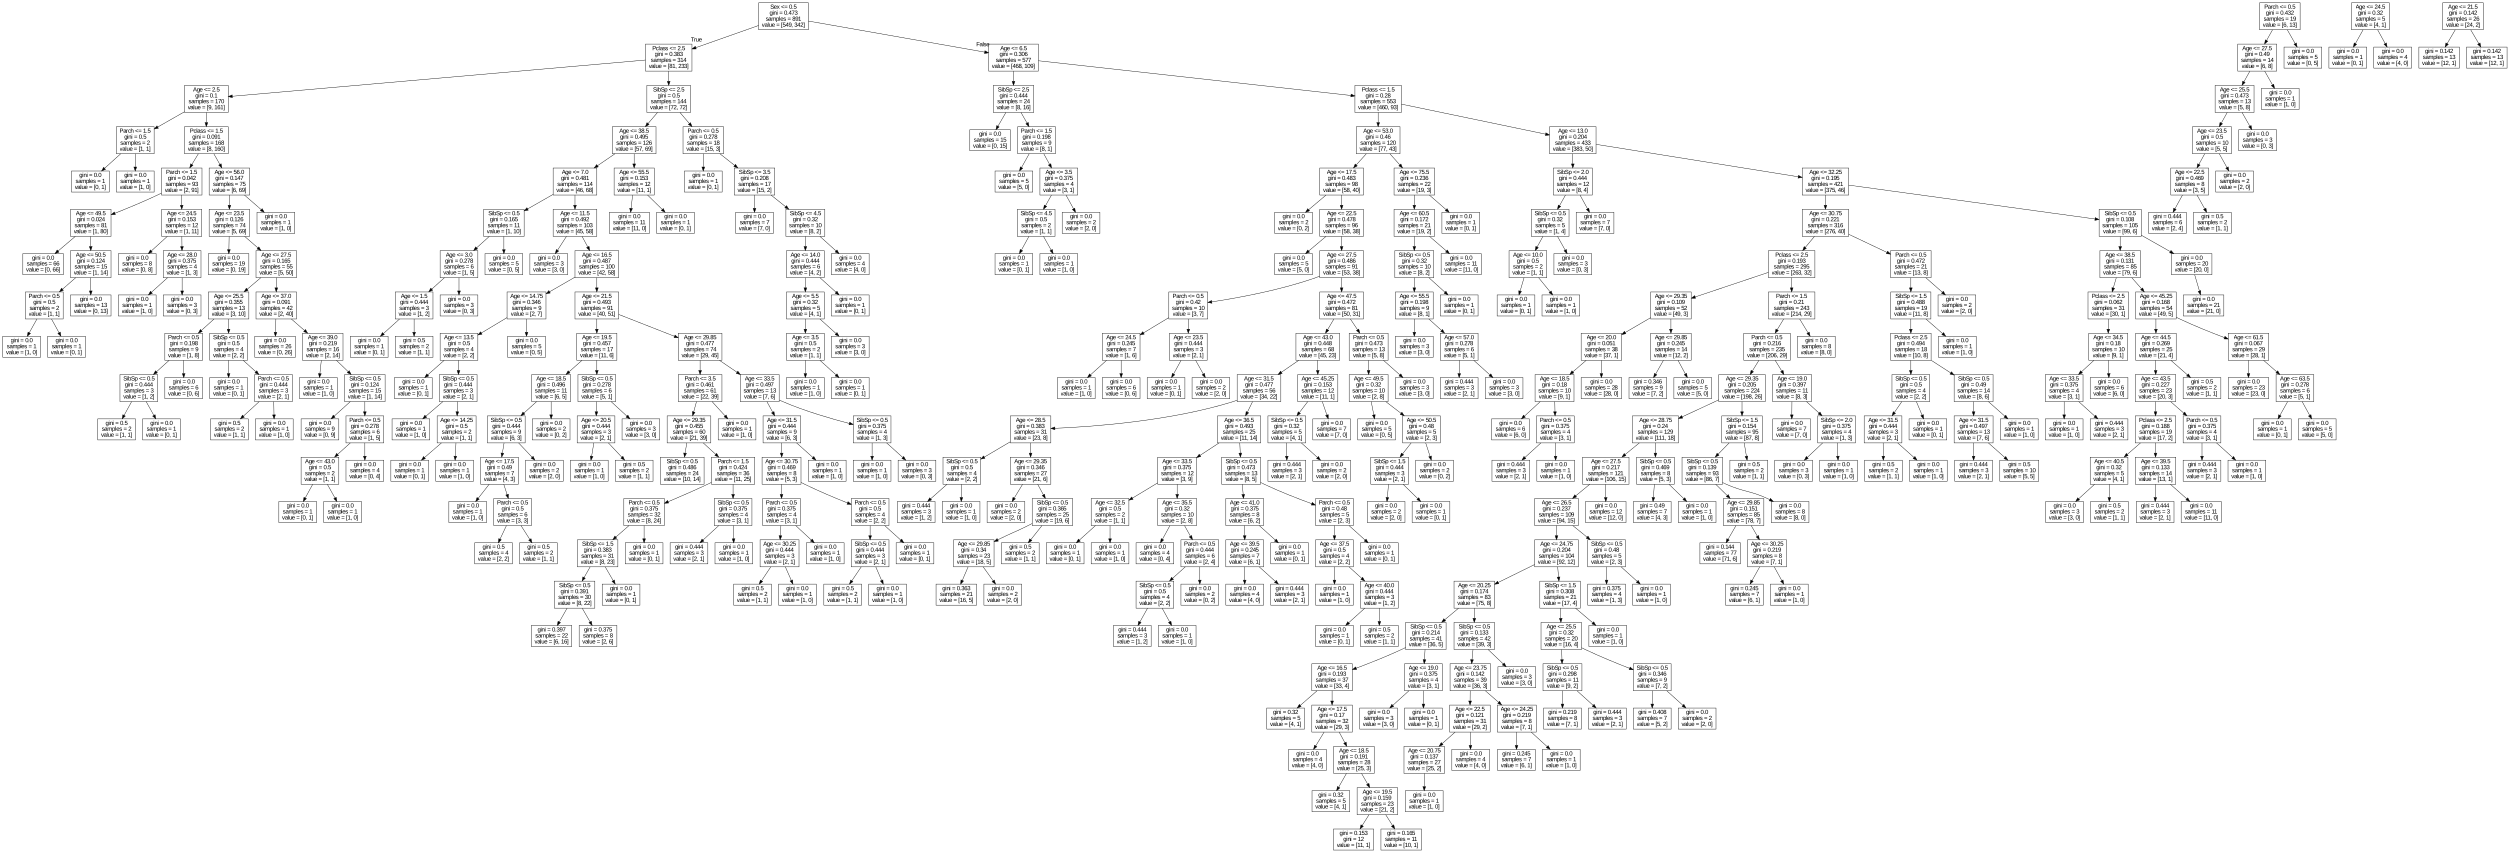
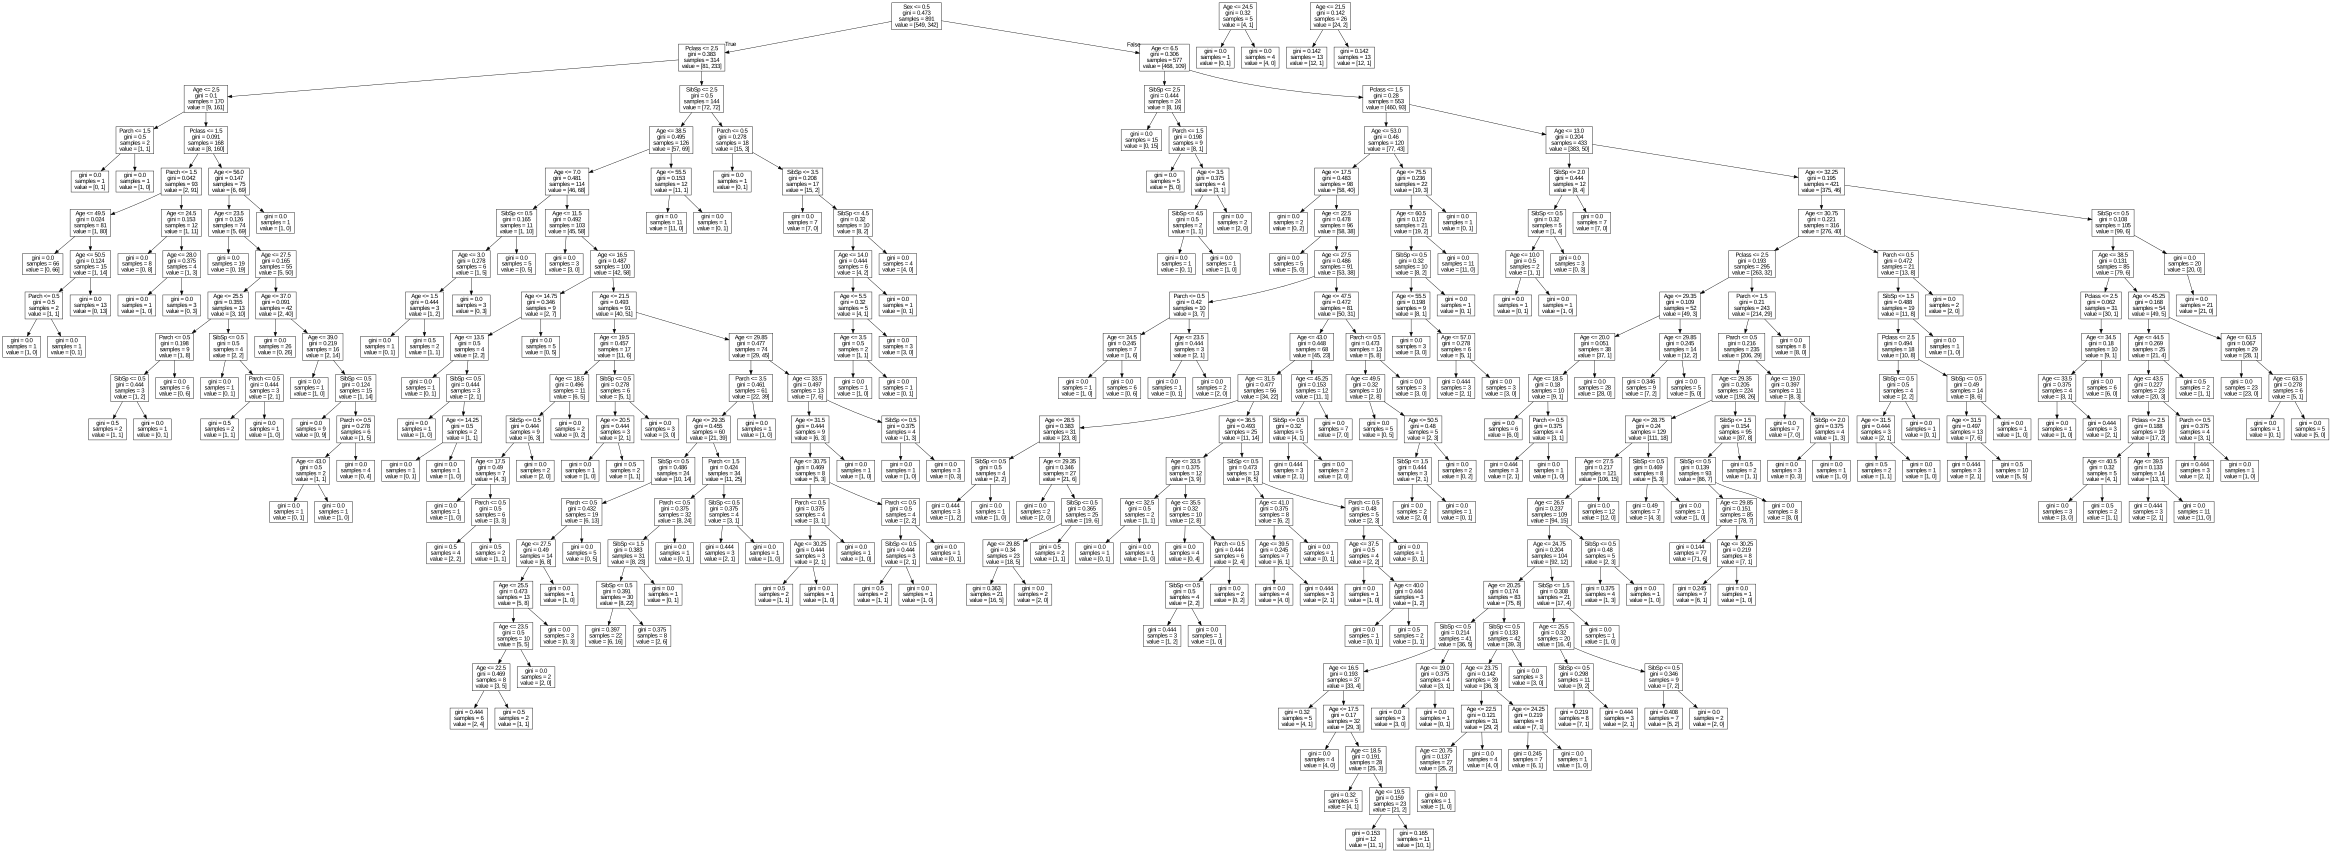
node "Parch <= 1.5 gini = 0.424 samples = 36 value = [11, 25]": label "Parch <= 1.5 gini = 0.424 samples = 36 value = [11, 25]" -> "Parch <= 1.5 gini = 0.424 samples = 34 value = [11, 25]"
edge "SibSp <= 0.5 gini = 0.486 samples = 24 value = [10, 14]" -> "Parch <= 0.5 gini = 0.432 samples = 19 value = [6, 13]": added
